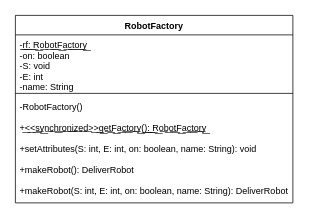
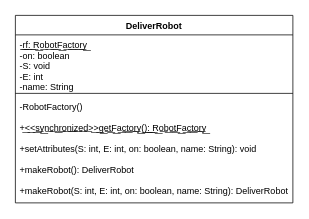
node "RobotFactory": label "RobotFactory" -> "DeliverRobot"
